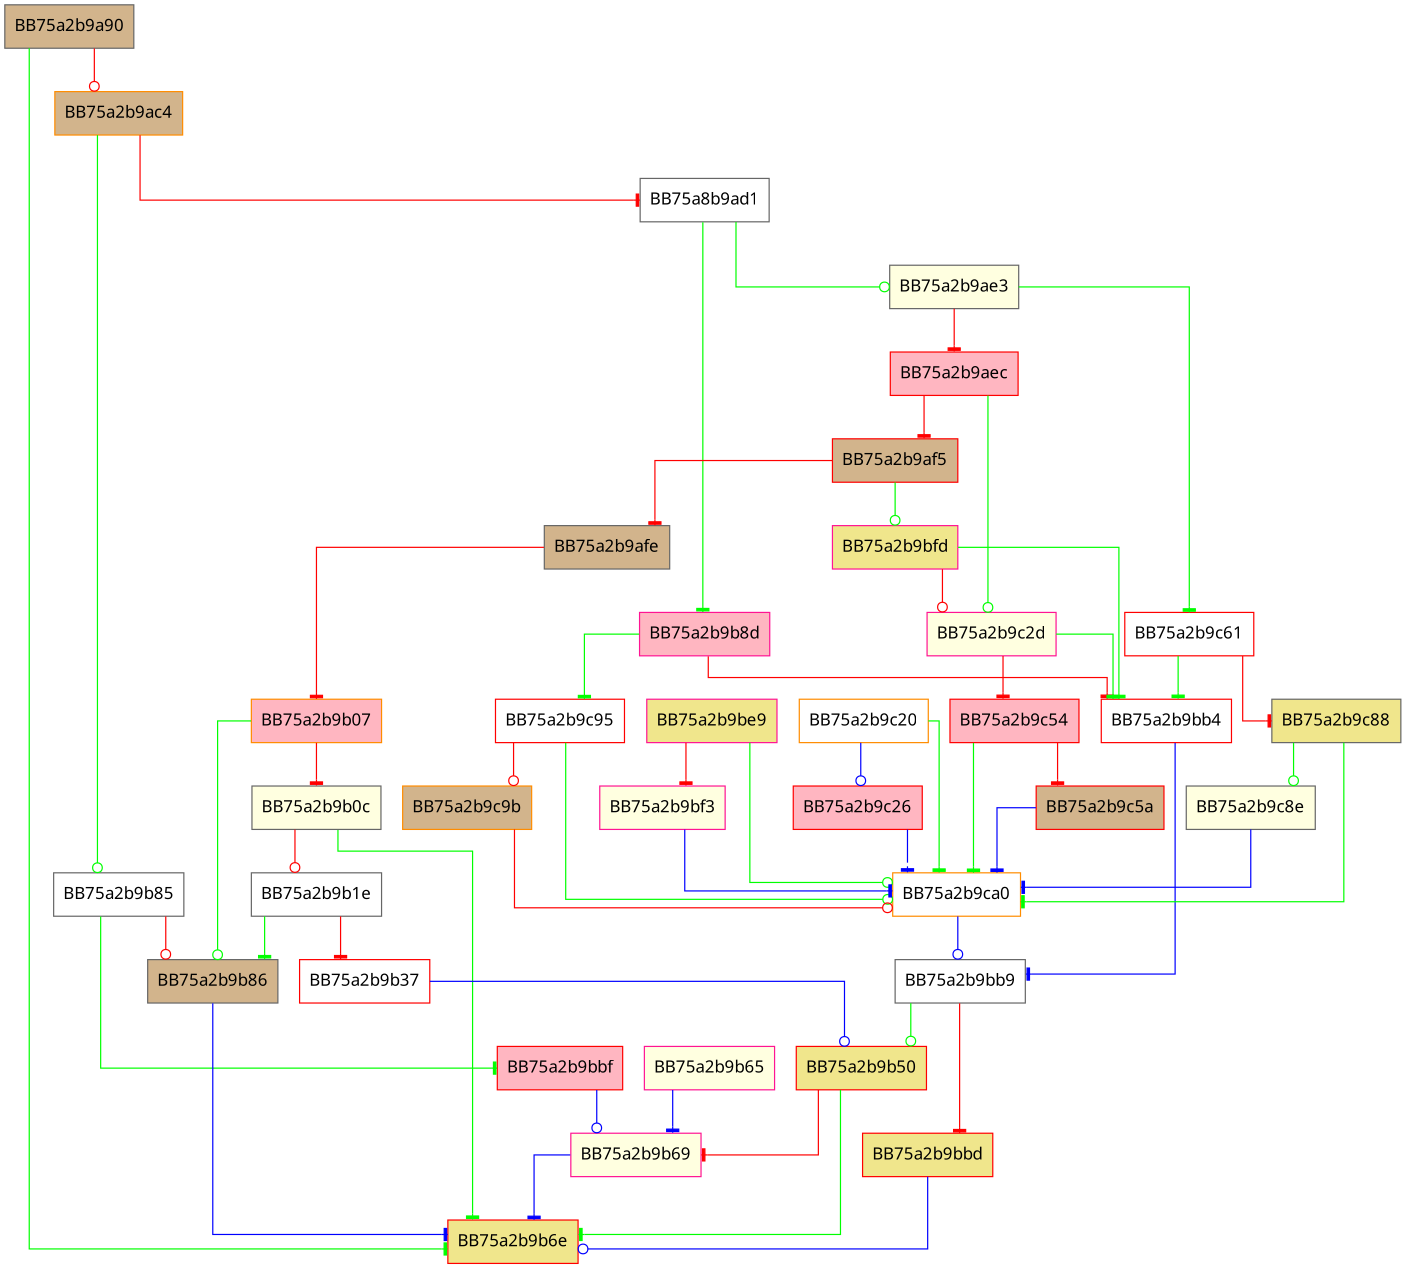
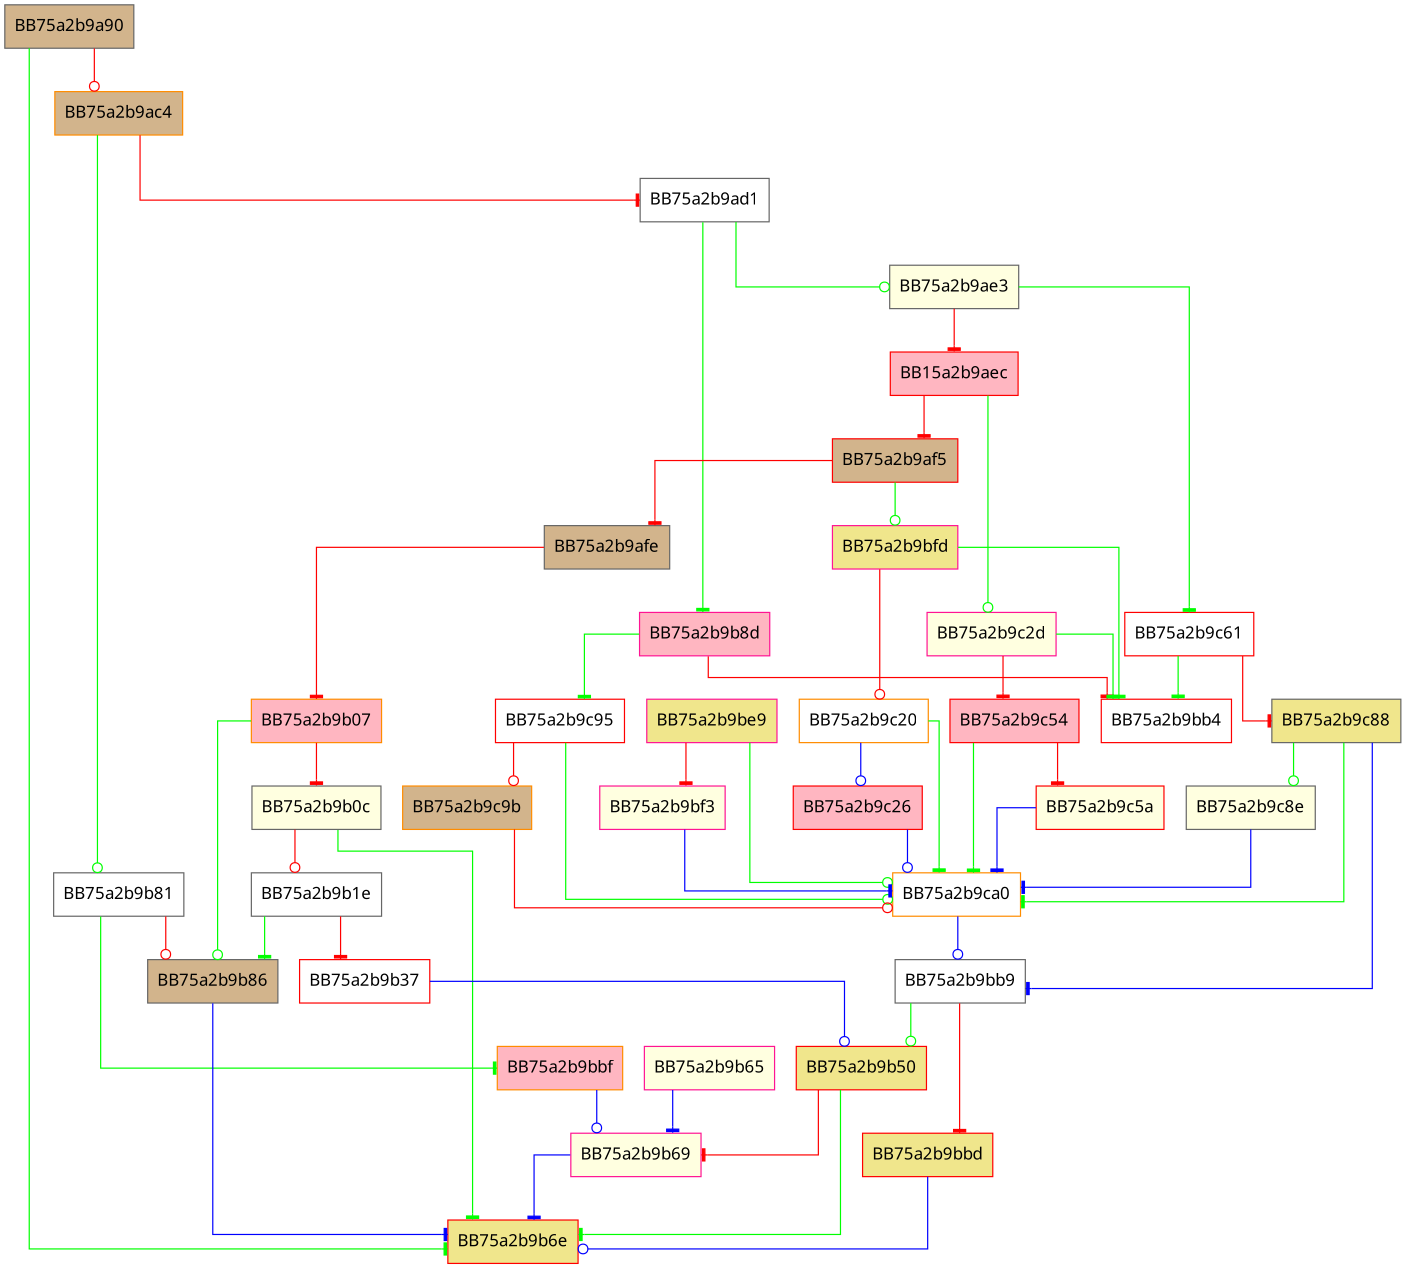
node "BB75a8b9ad1": label "BB75a8b9ad1" -> "BB75a2b9ad1"
node "BB75a2b9aec": label "BB75a2b9aec" -> "BB15a2b9aec"
edge "BB75a2b9bfd" -> "BB75a2b9c2d": now "BB75a2b9bfd" -> "BB75a2b9c20"
node "BB75a2b9c5a": fillcolor tan -> lightyellow
edge "BB75a2b9c26" -> "BB75a2b9ca0": arrowhead tee -> odot
node "BB75a2b9b85": label "BB75a2b9b85" -> "BB75a2b9b81"
edge "BB75a2b9bb4" -> "BB75a2b9bb9": now "BB75a2b9c88" -> "BB75a2b9bb9"
node "BB75a2b9bbf": color red -> darkorange
